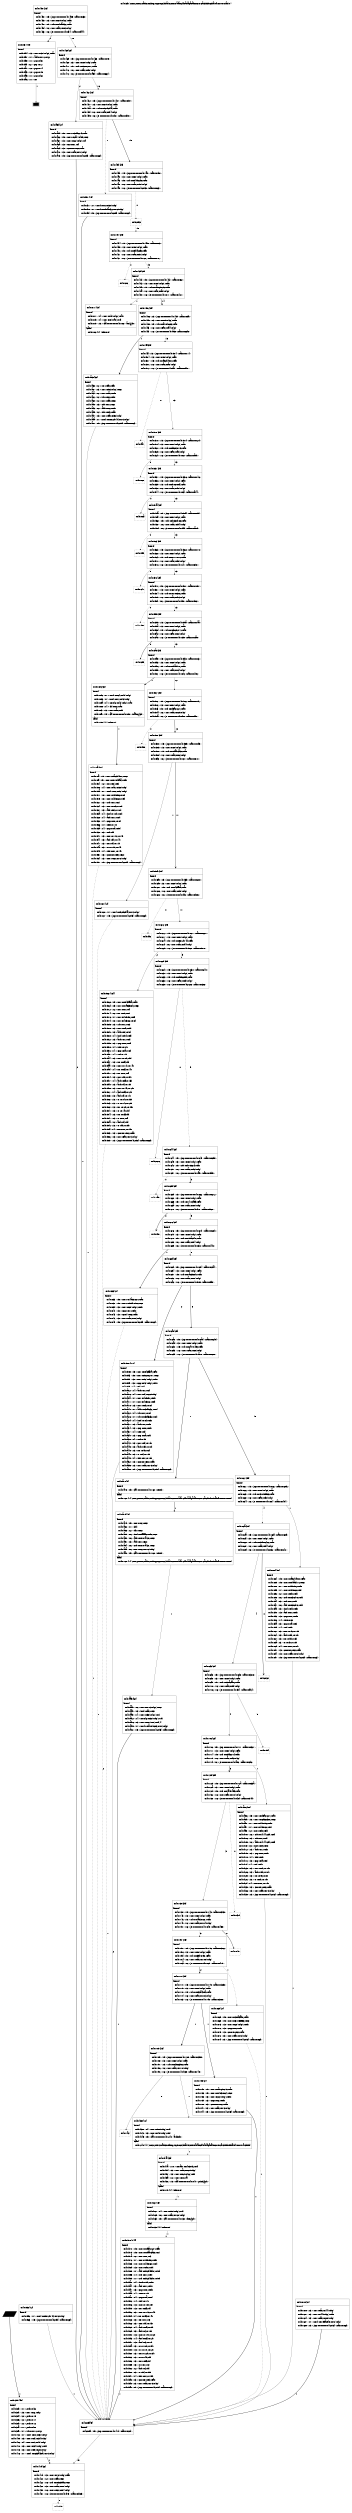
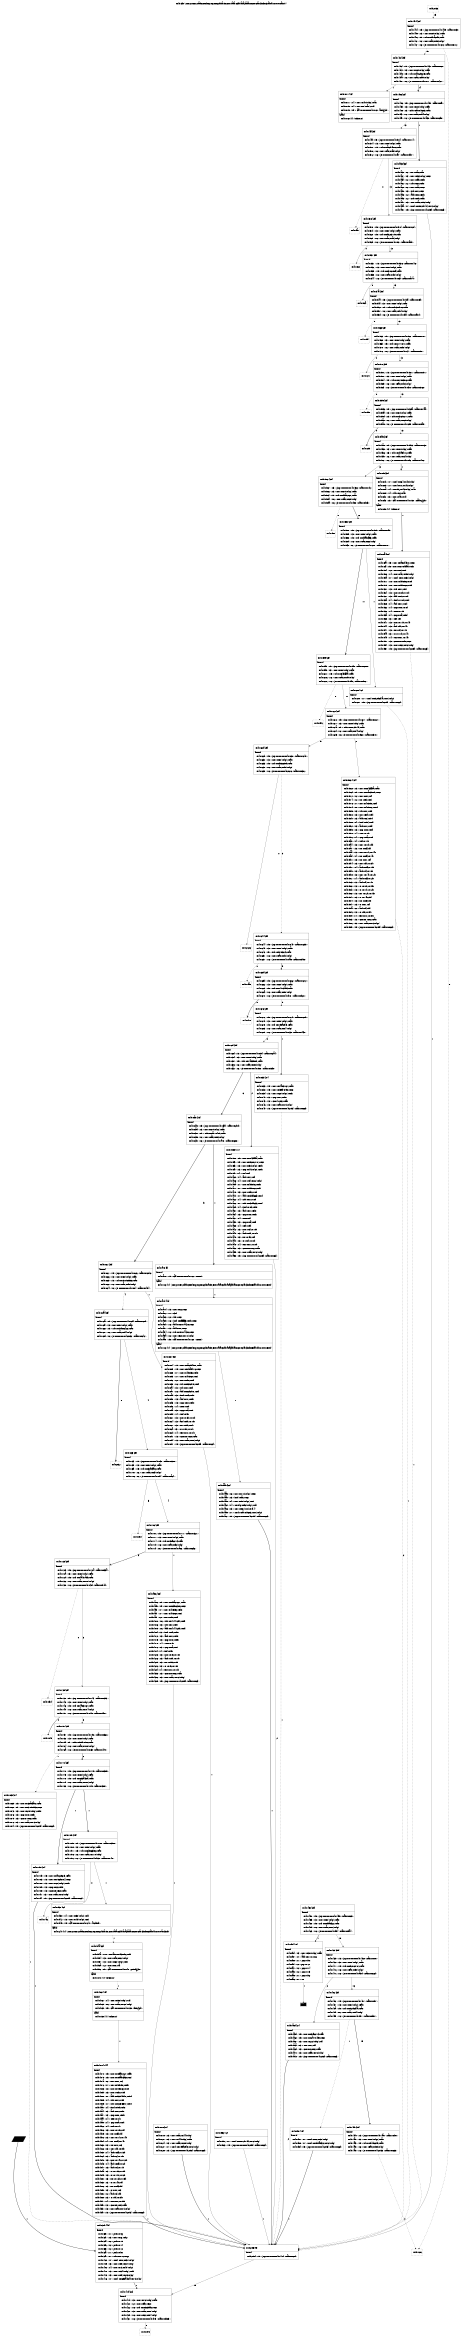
edge "0x40149b [25]" -> "0x402053": now "0x40149b [25]" -> "0x401c0c"
